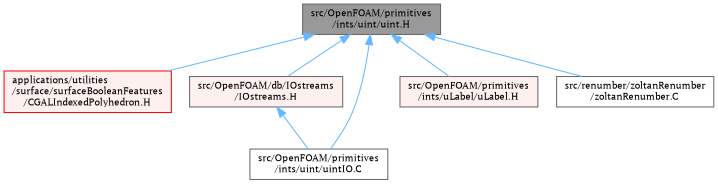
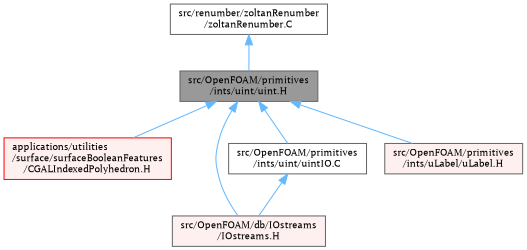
edge "src/renumber/zoltanRenumber /zoltanRenumber.C" -> "src/OpenFOAM/primitives /ints/uint/uint.H": reversed
edge "src/OpenFOAM/primitives /ints/uint/uintIO.C" -> "src/OpenFOAM/db/IOstreams /IOstreams.H": reversed
